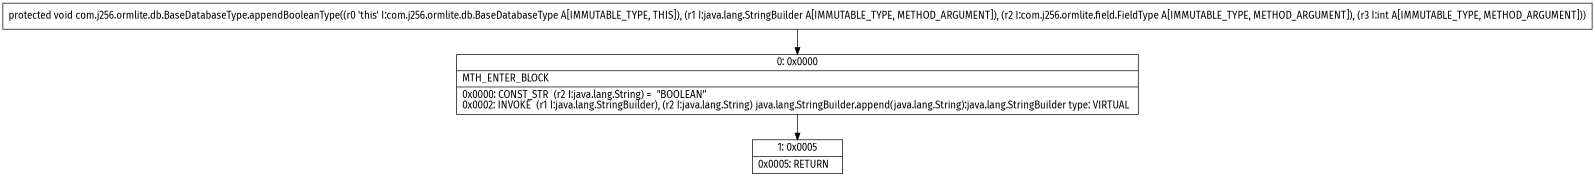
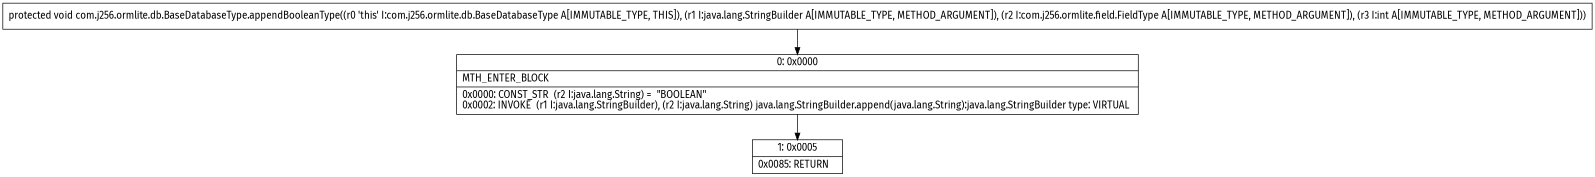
node "1: 0x0005": text "0x0005: RETURN" -> "0x0085: RETURN"
